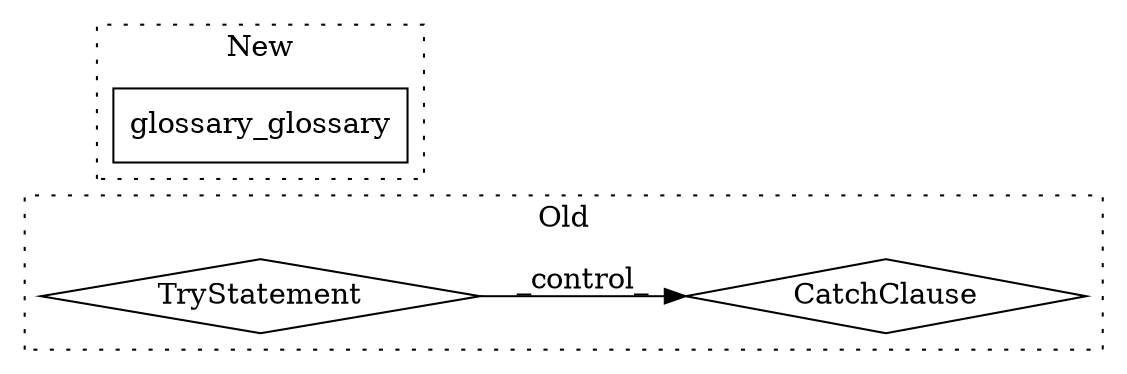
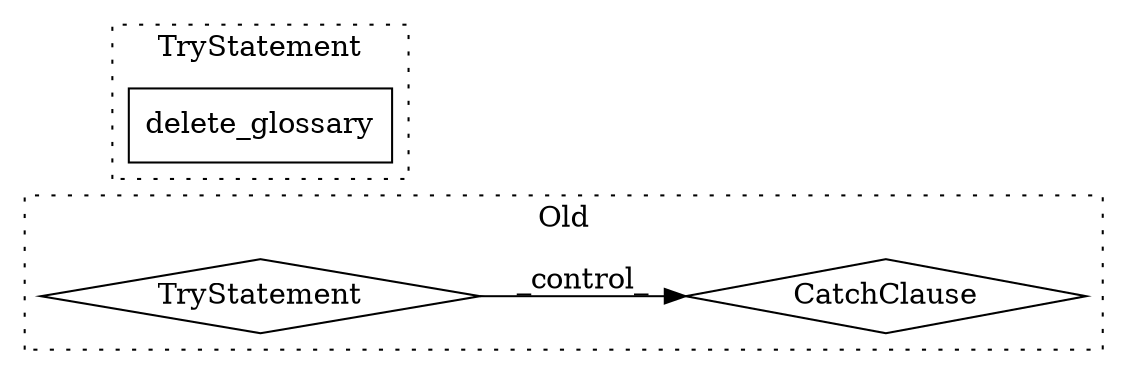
cluster "New": label "New" -> "TryStatement"
node "glossary_glossary": label "glossary_glossary" -> "delete_glossary"
